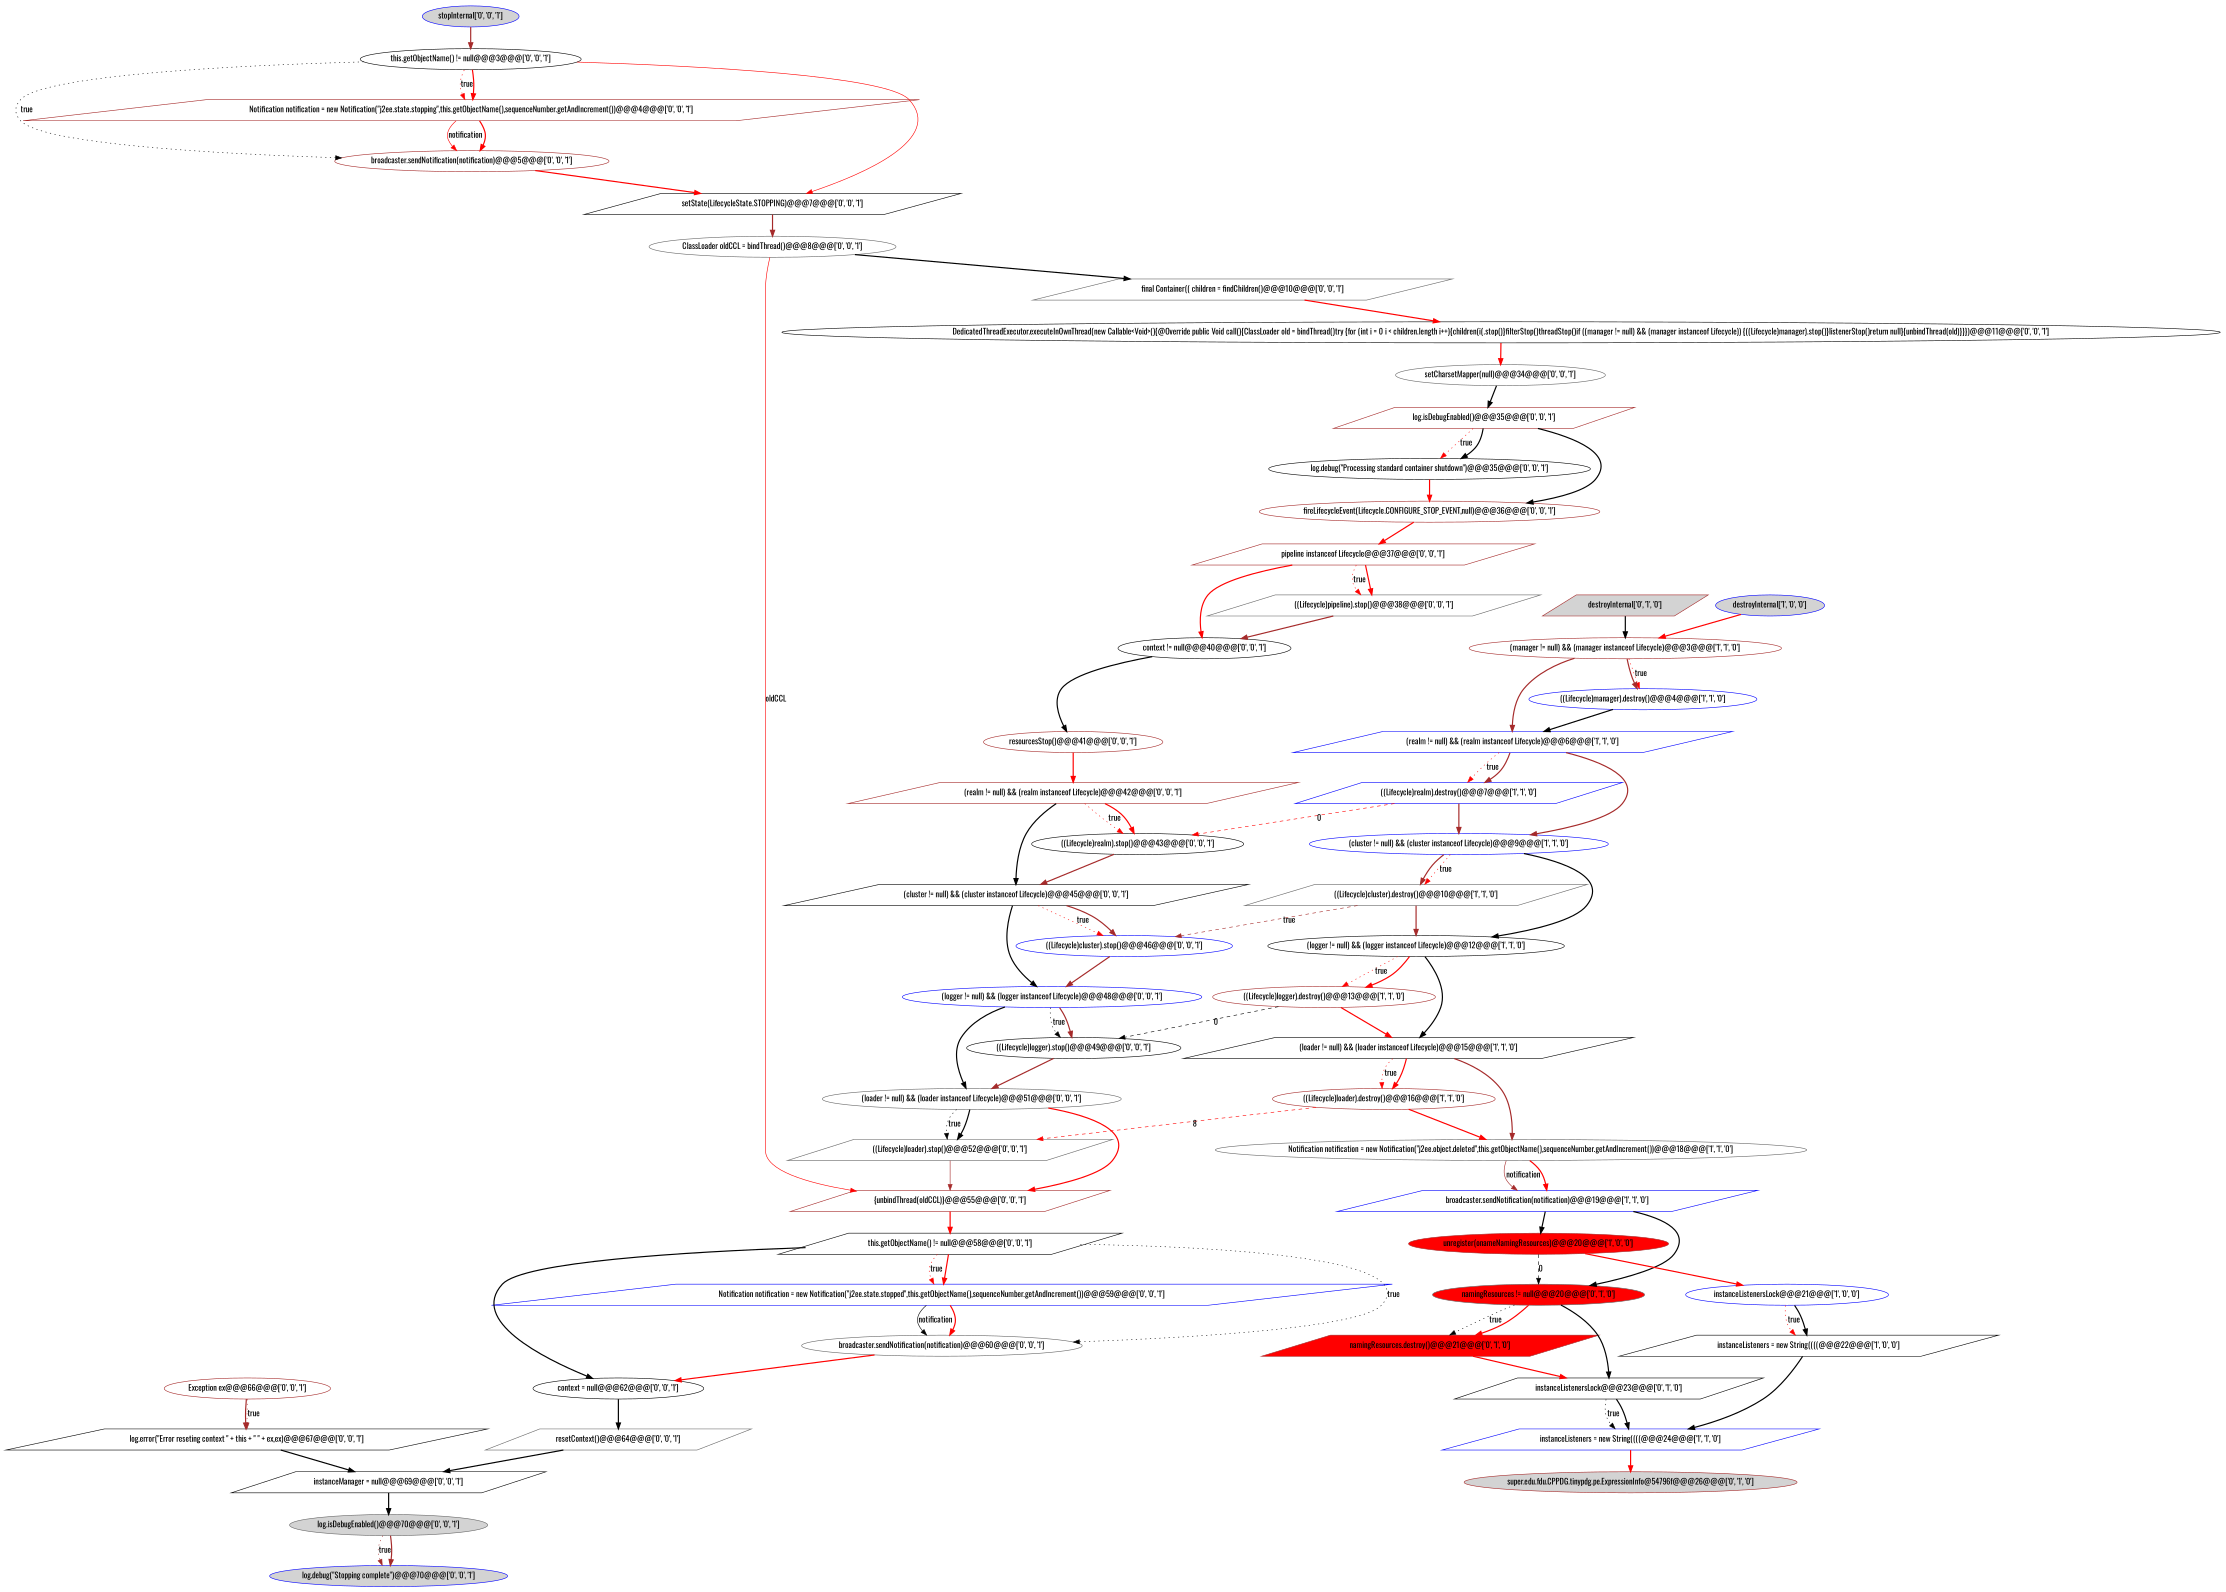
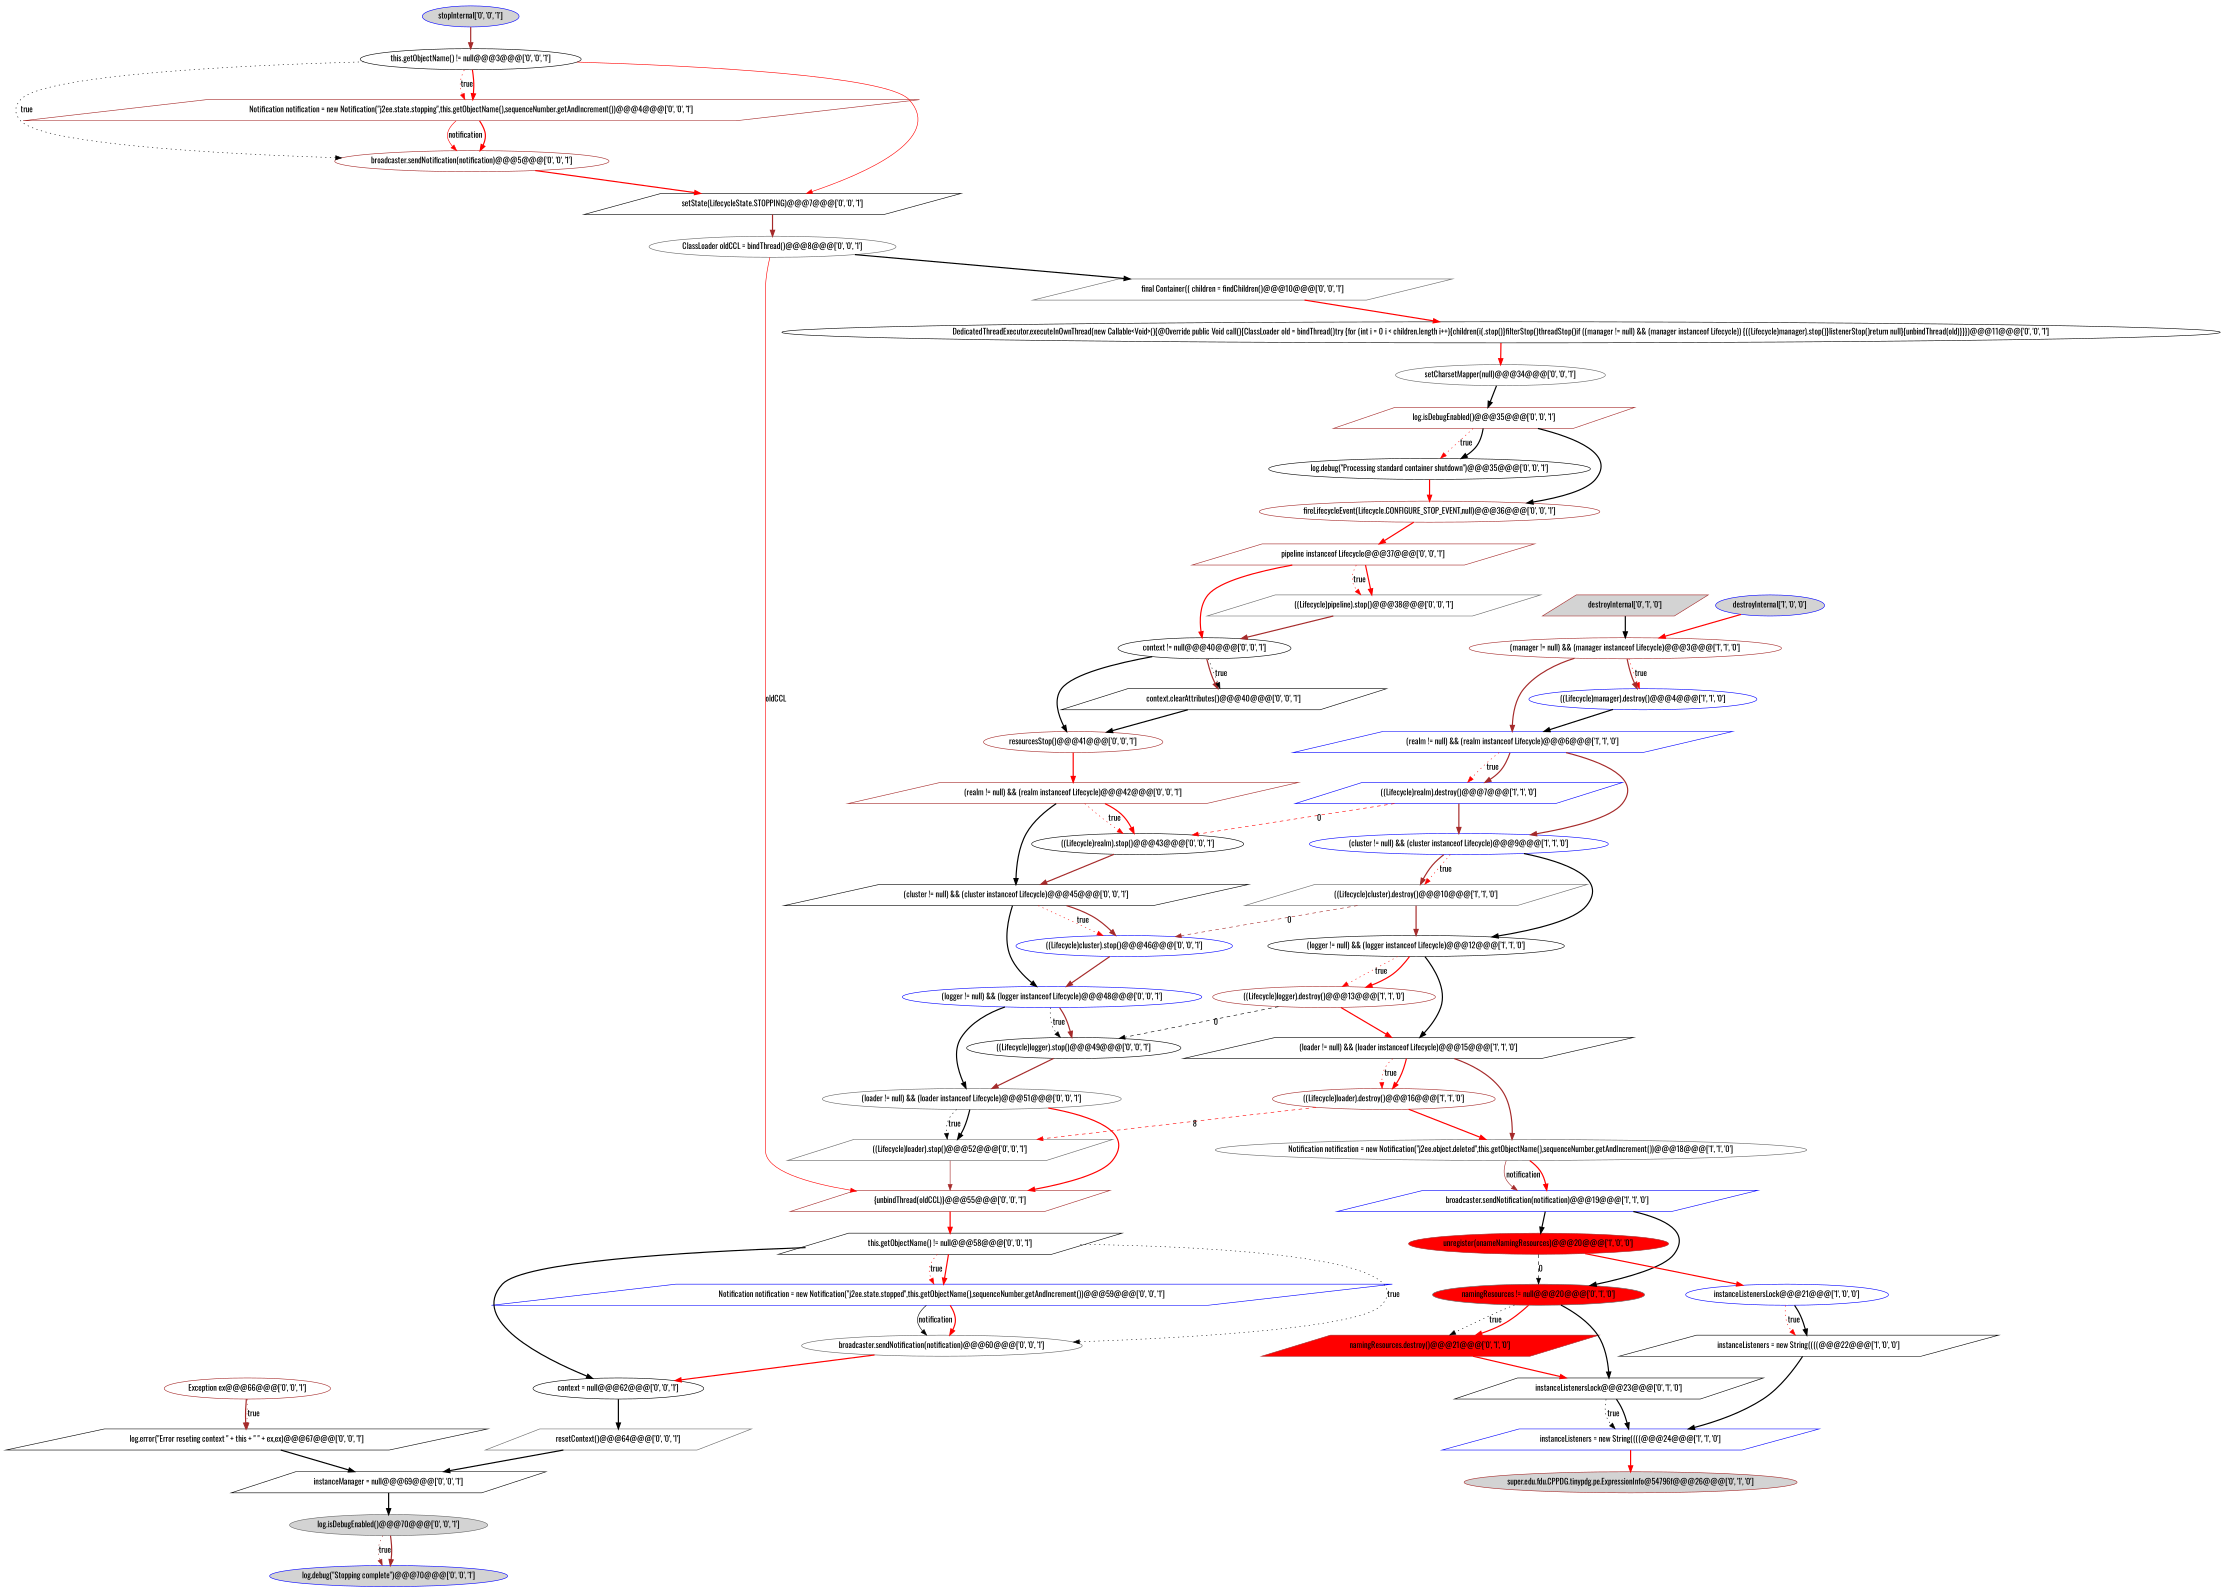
node "context.clearAttributes()@@@40@@@['0', '0', '1']": added
edge "((Lifecycle)cluster).destroy()@@@10@@@['1', '1', '0']" -> "((Lifecycle)cluster).stop()@@@46@@@['0', '0', '1']": label "true" -> "0"
